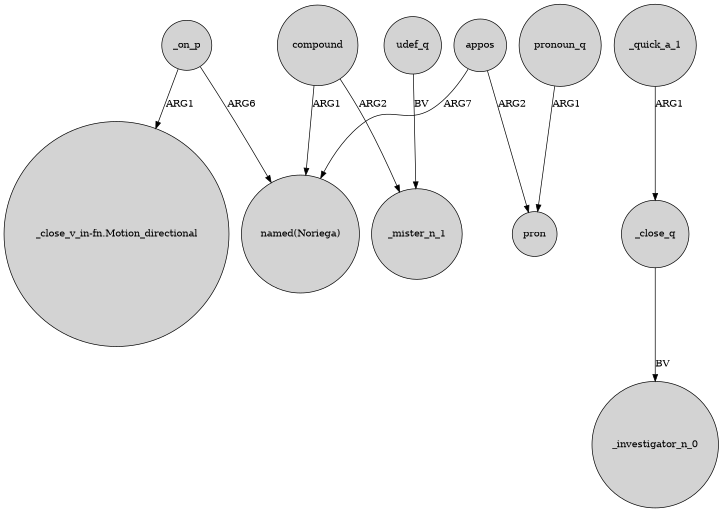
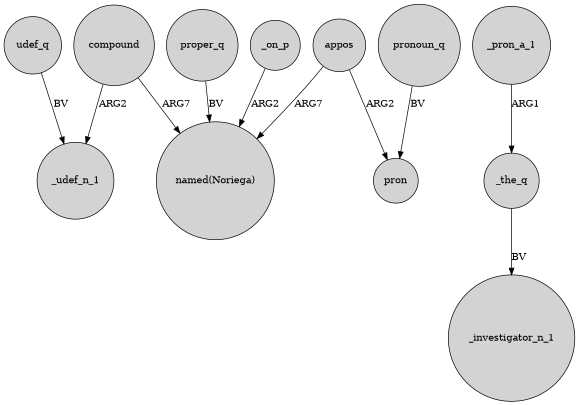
node "proper_q": added
node "_quick_a_1": label "_quick_a_1" -> "_pron_a_1"
edge "_on_p" -> "named(Noriega)": label "ARG6" -> "ARG2"
edge "compound" -> "named(Noriega)": label "ARG1" -> "ARG7"
edge "pronoun_q" -> "pron": label "ARG1" -> "BV"
node "_close_v_in-fn.Motion_directional": removed
node "_mister_n_1": label "_mister_n_1" -> "_udef_n_1"
node "_close_q": label "_close_q" -> "_the_q"
node "_investigator_n_0": label "_investigator_n_0" -> "_investigator_n_1"
